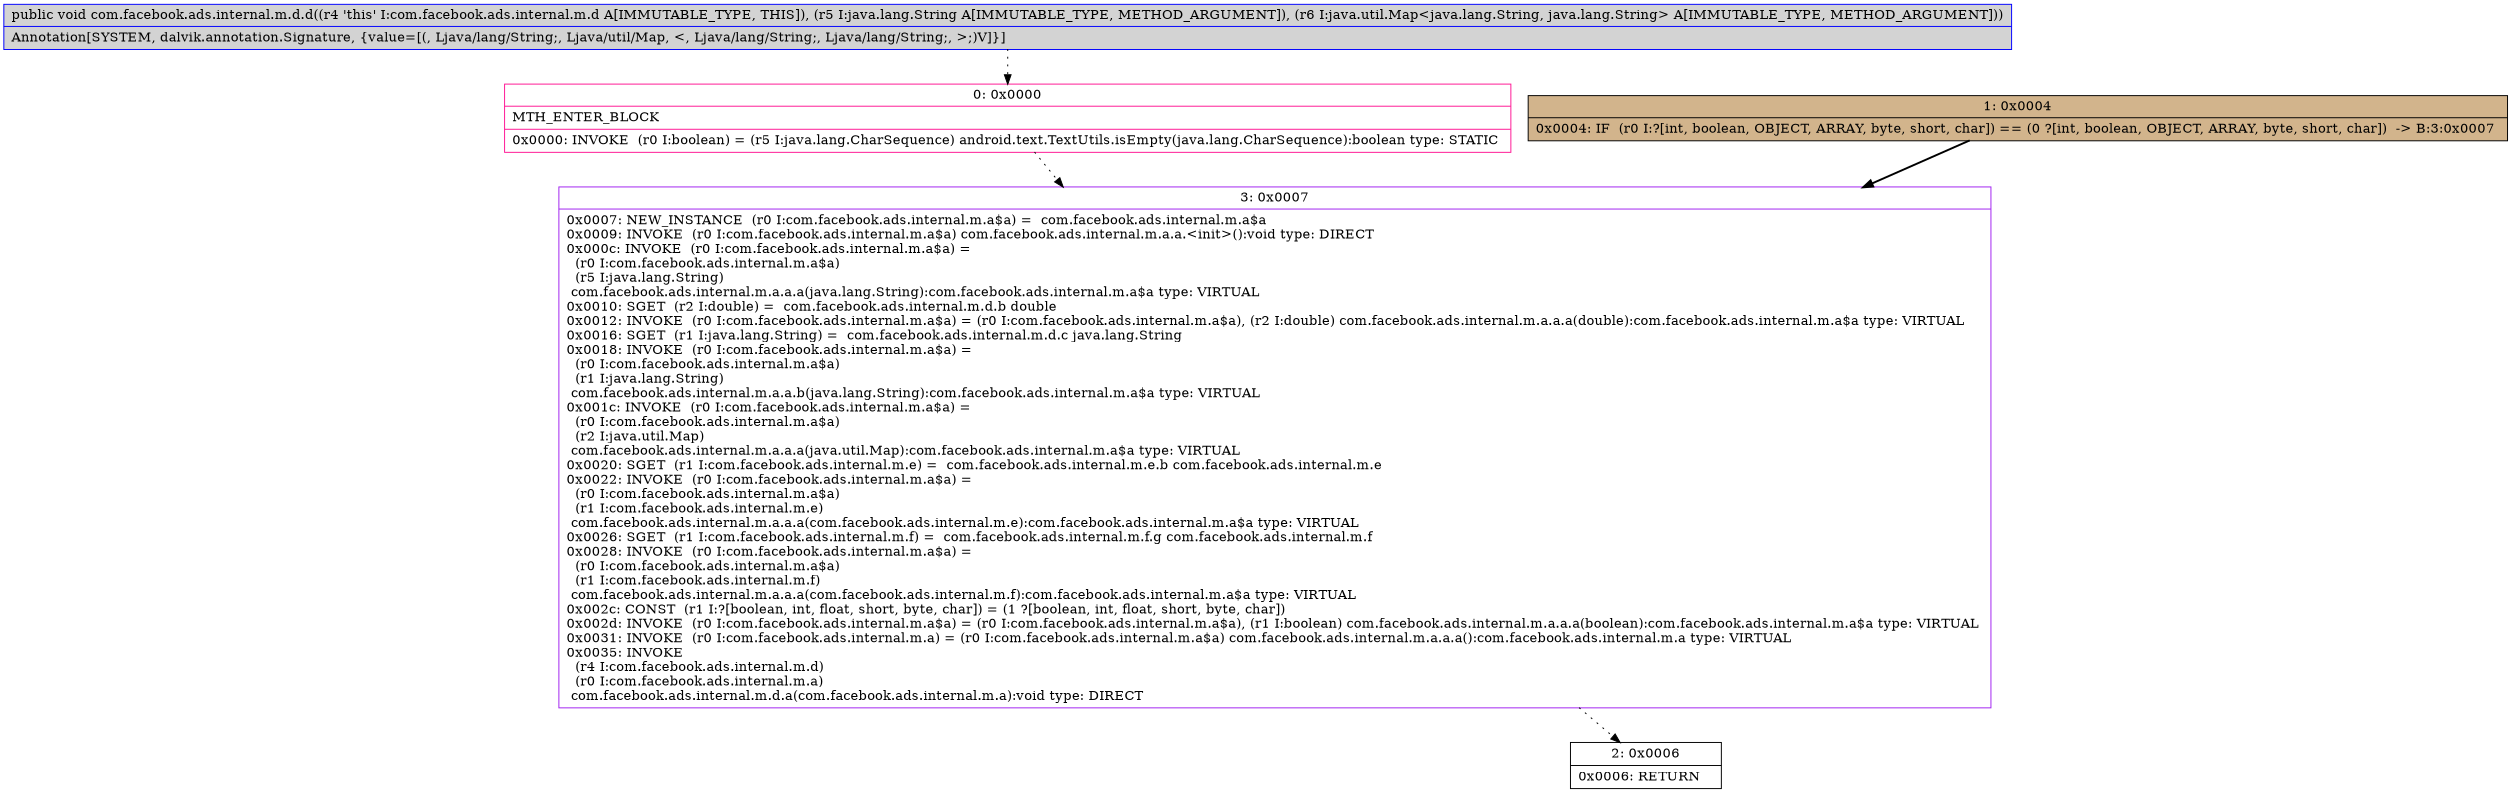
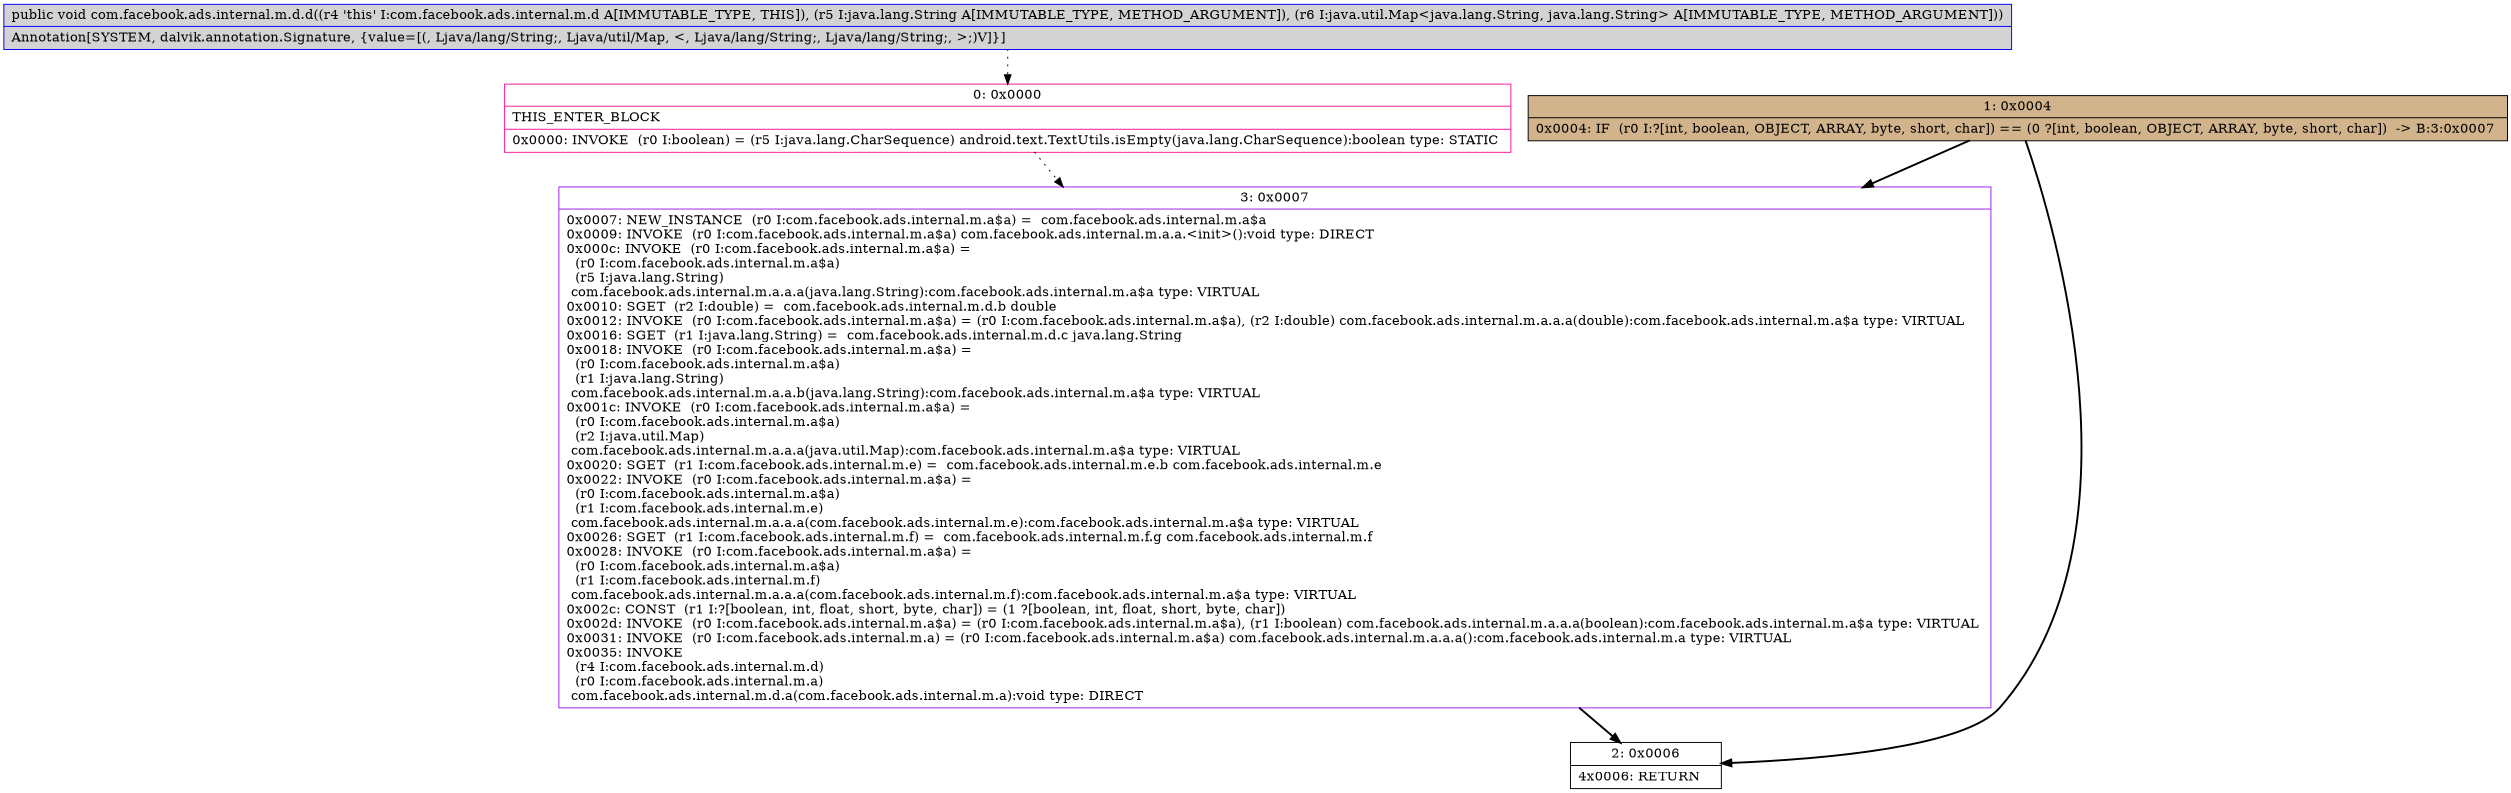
node "0: 0x0000": text "MTH_ENTER_BLOCK" -> "THIS_ENTER_BLOCK"
edge "1: 0x0004" -> "2: 0x0006": added
edge "3: 0x0007" -> "2: 0x0006": style dotted -> bold
node "2: 0x0006": text "0x0006: RETURN" -> "4x0006: RETURN"
